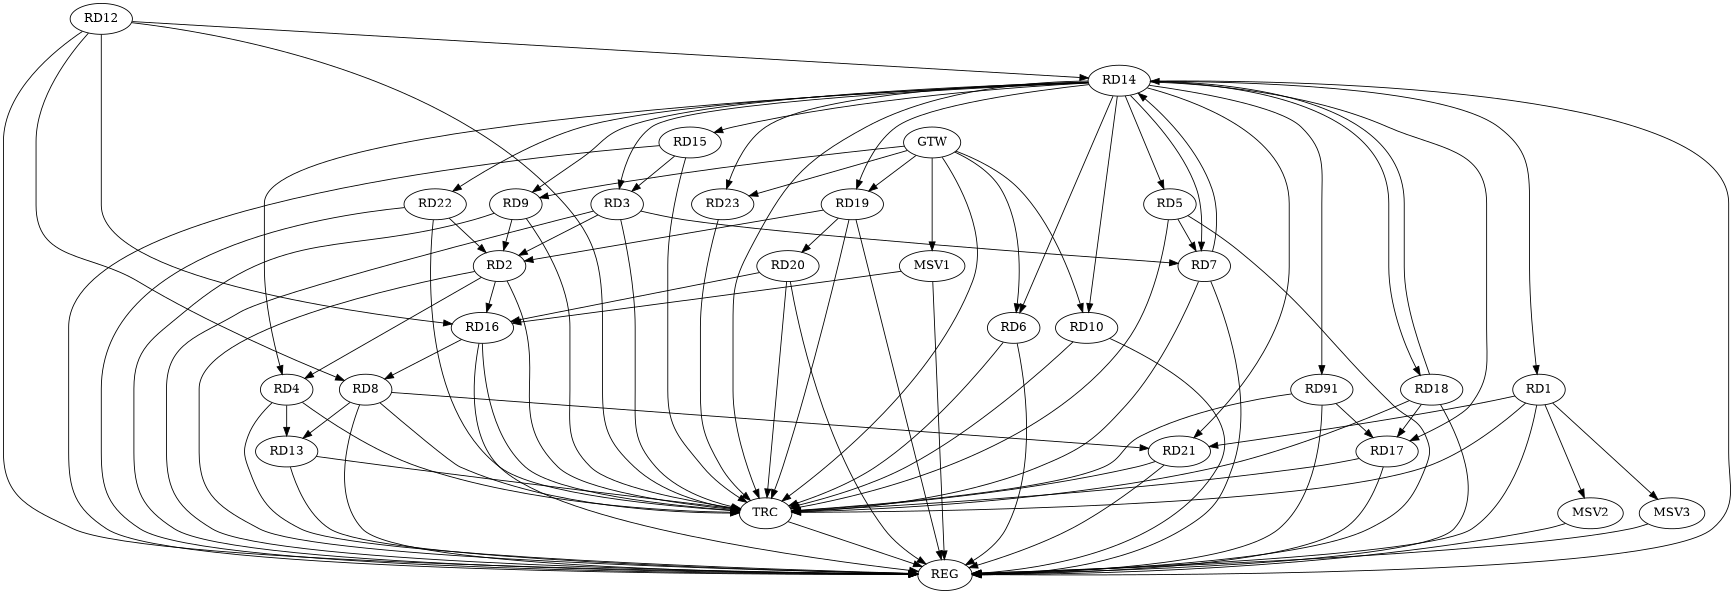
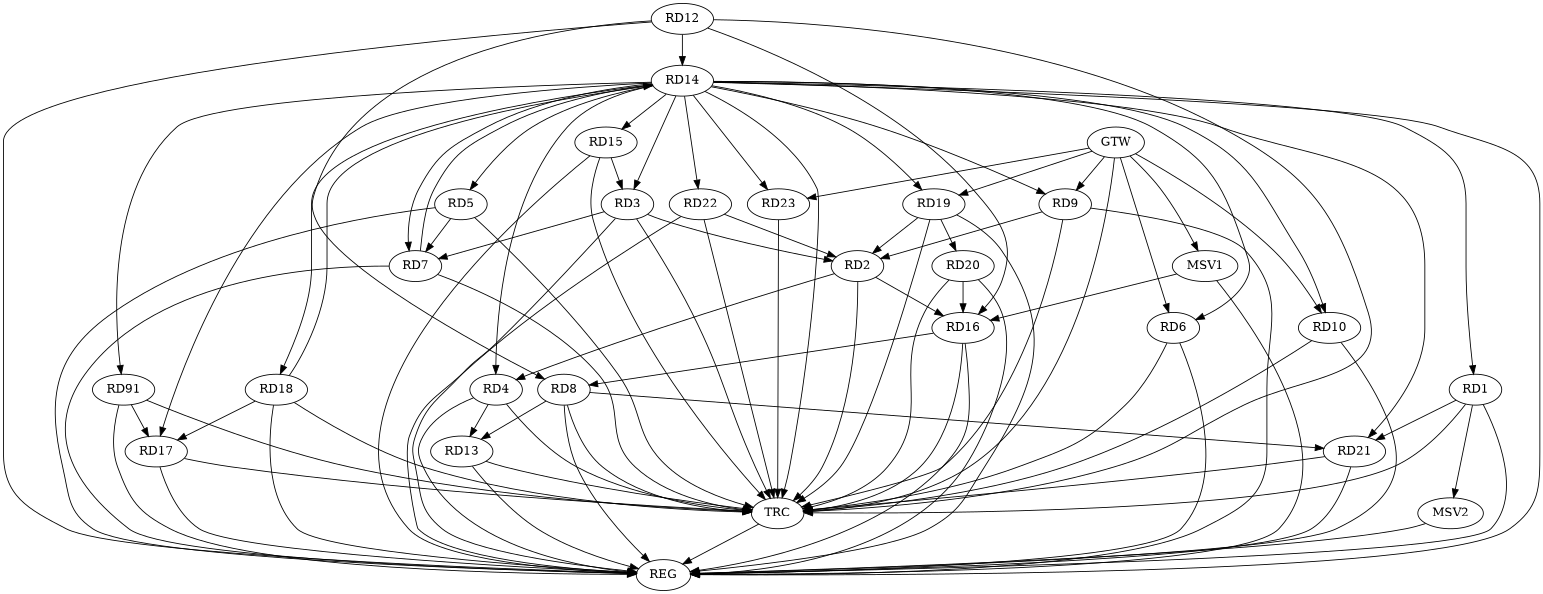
node "MSV3": removed
edge "RD2" -> "REG": removed
